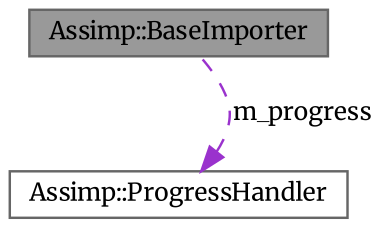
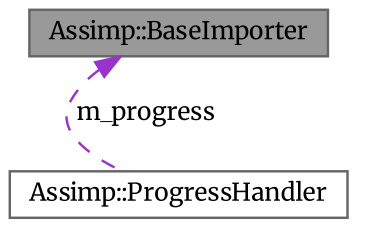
edge "Assimp::BaseImporter" -> "Assimp::ProgressHandler": reversed
